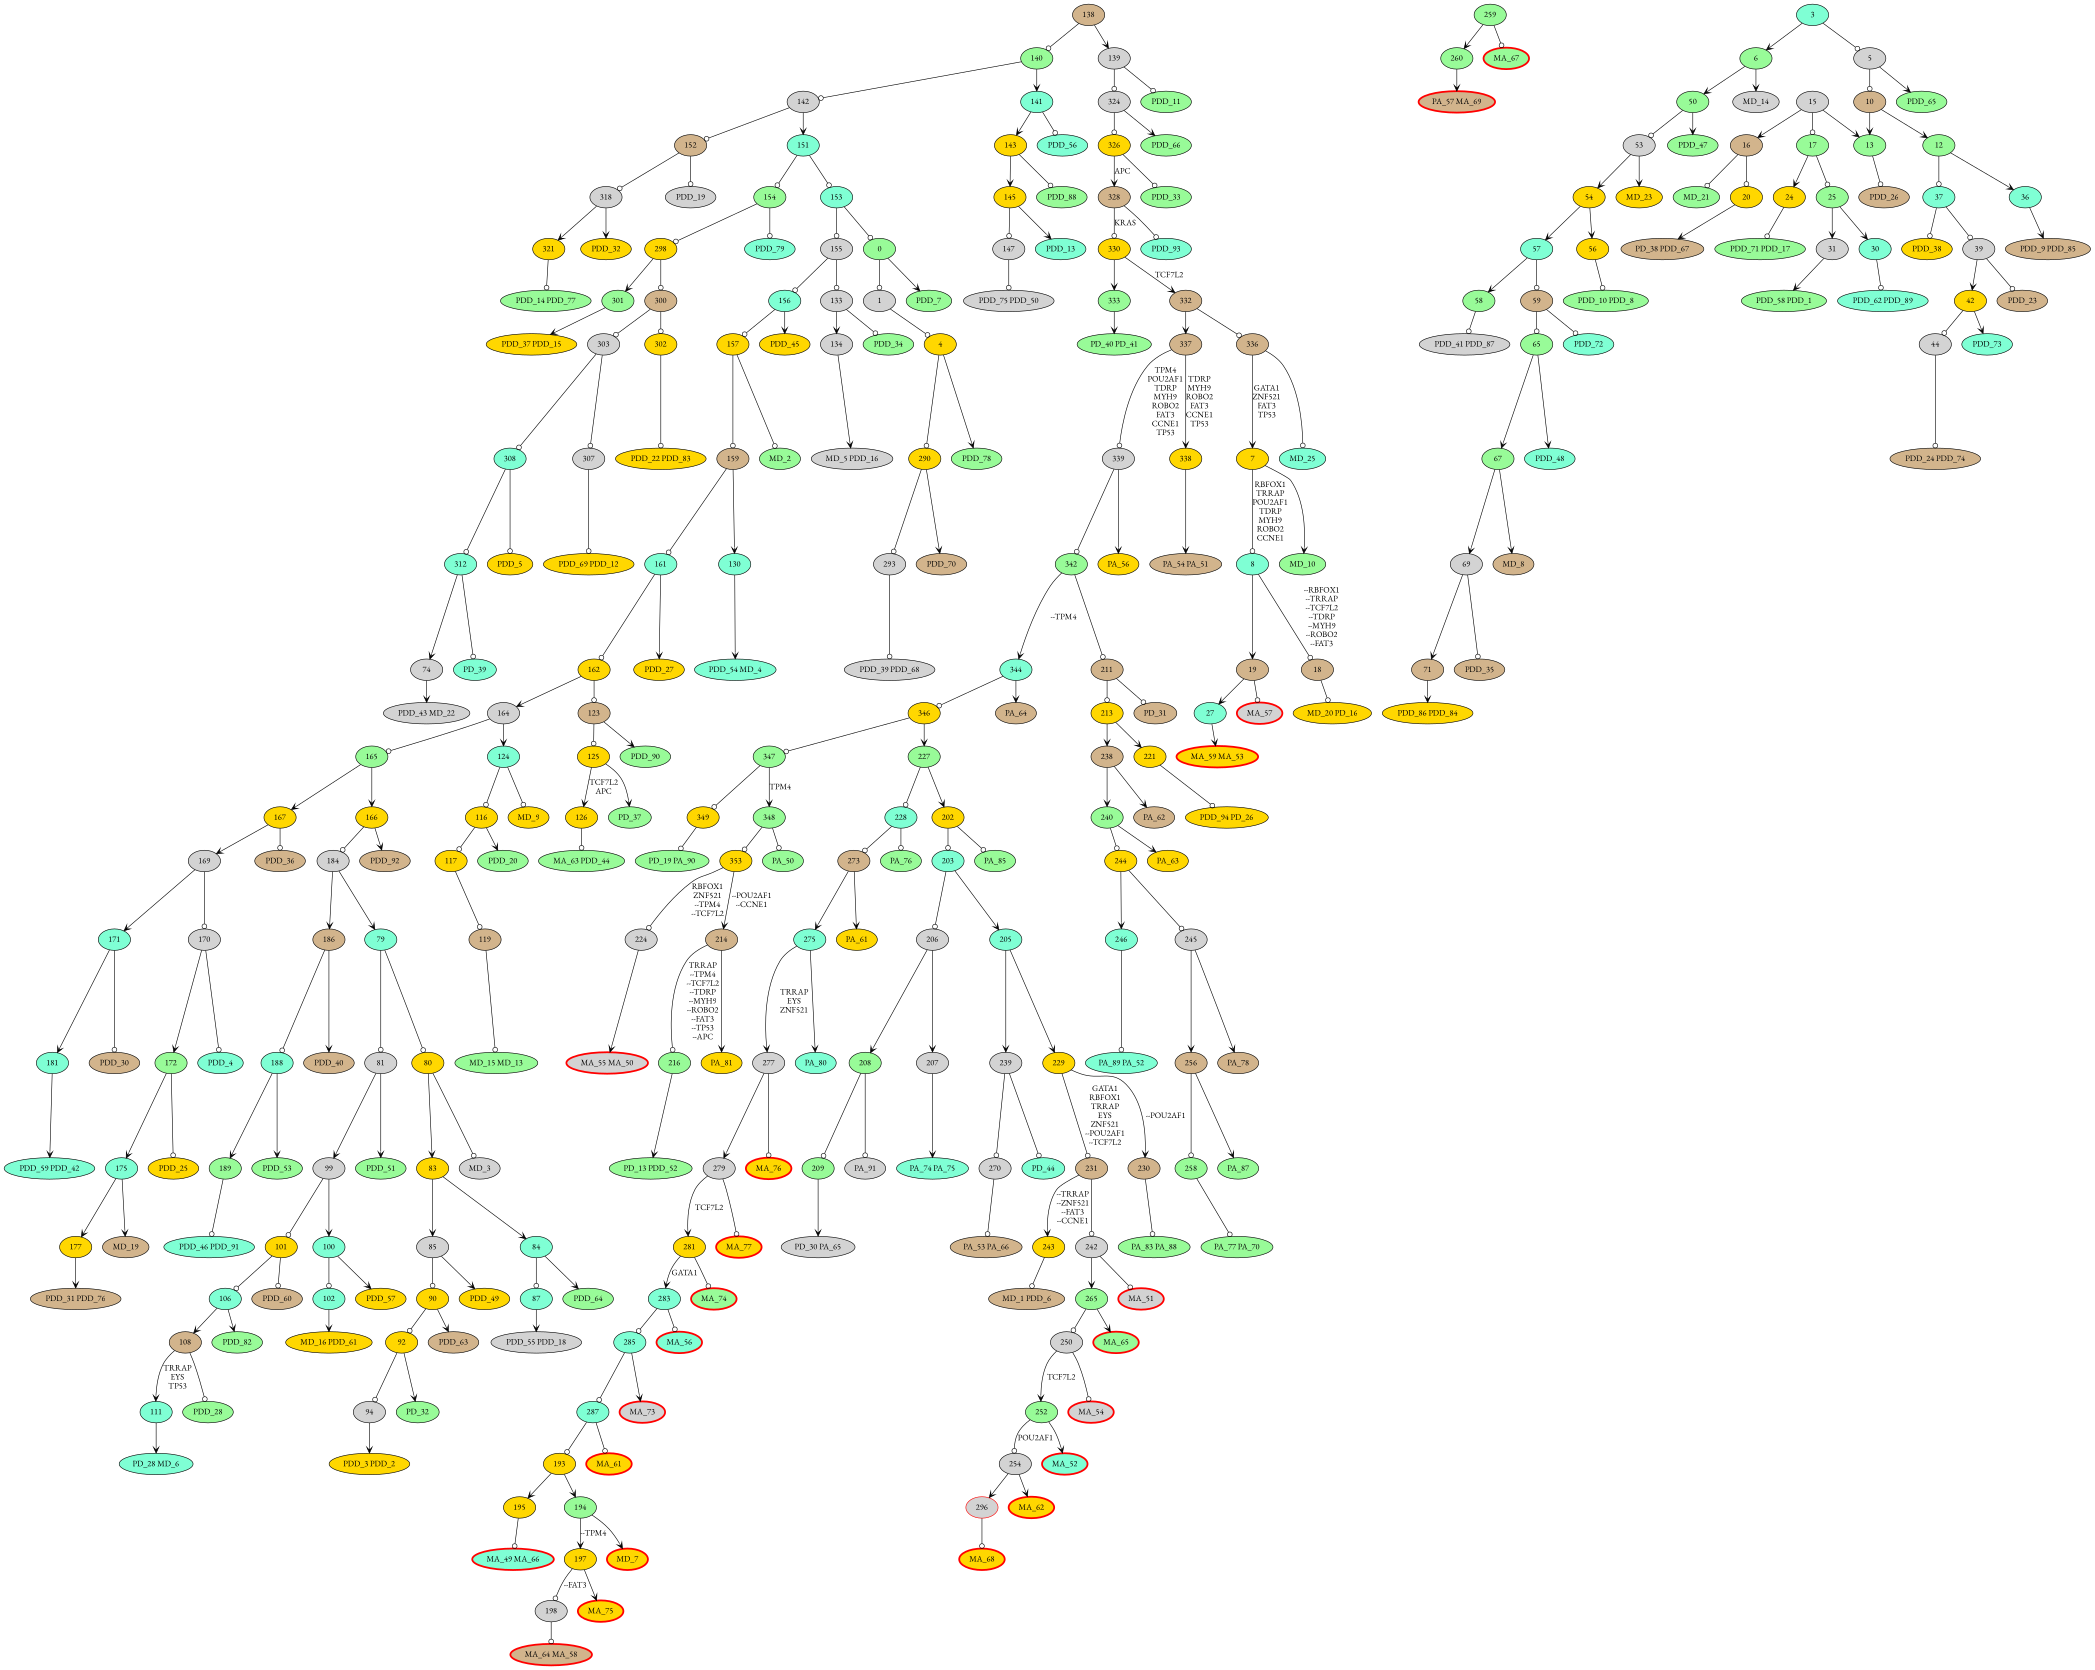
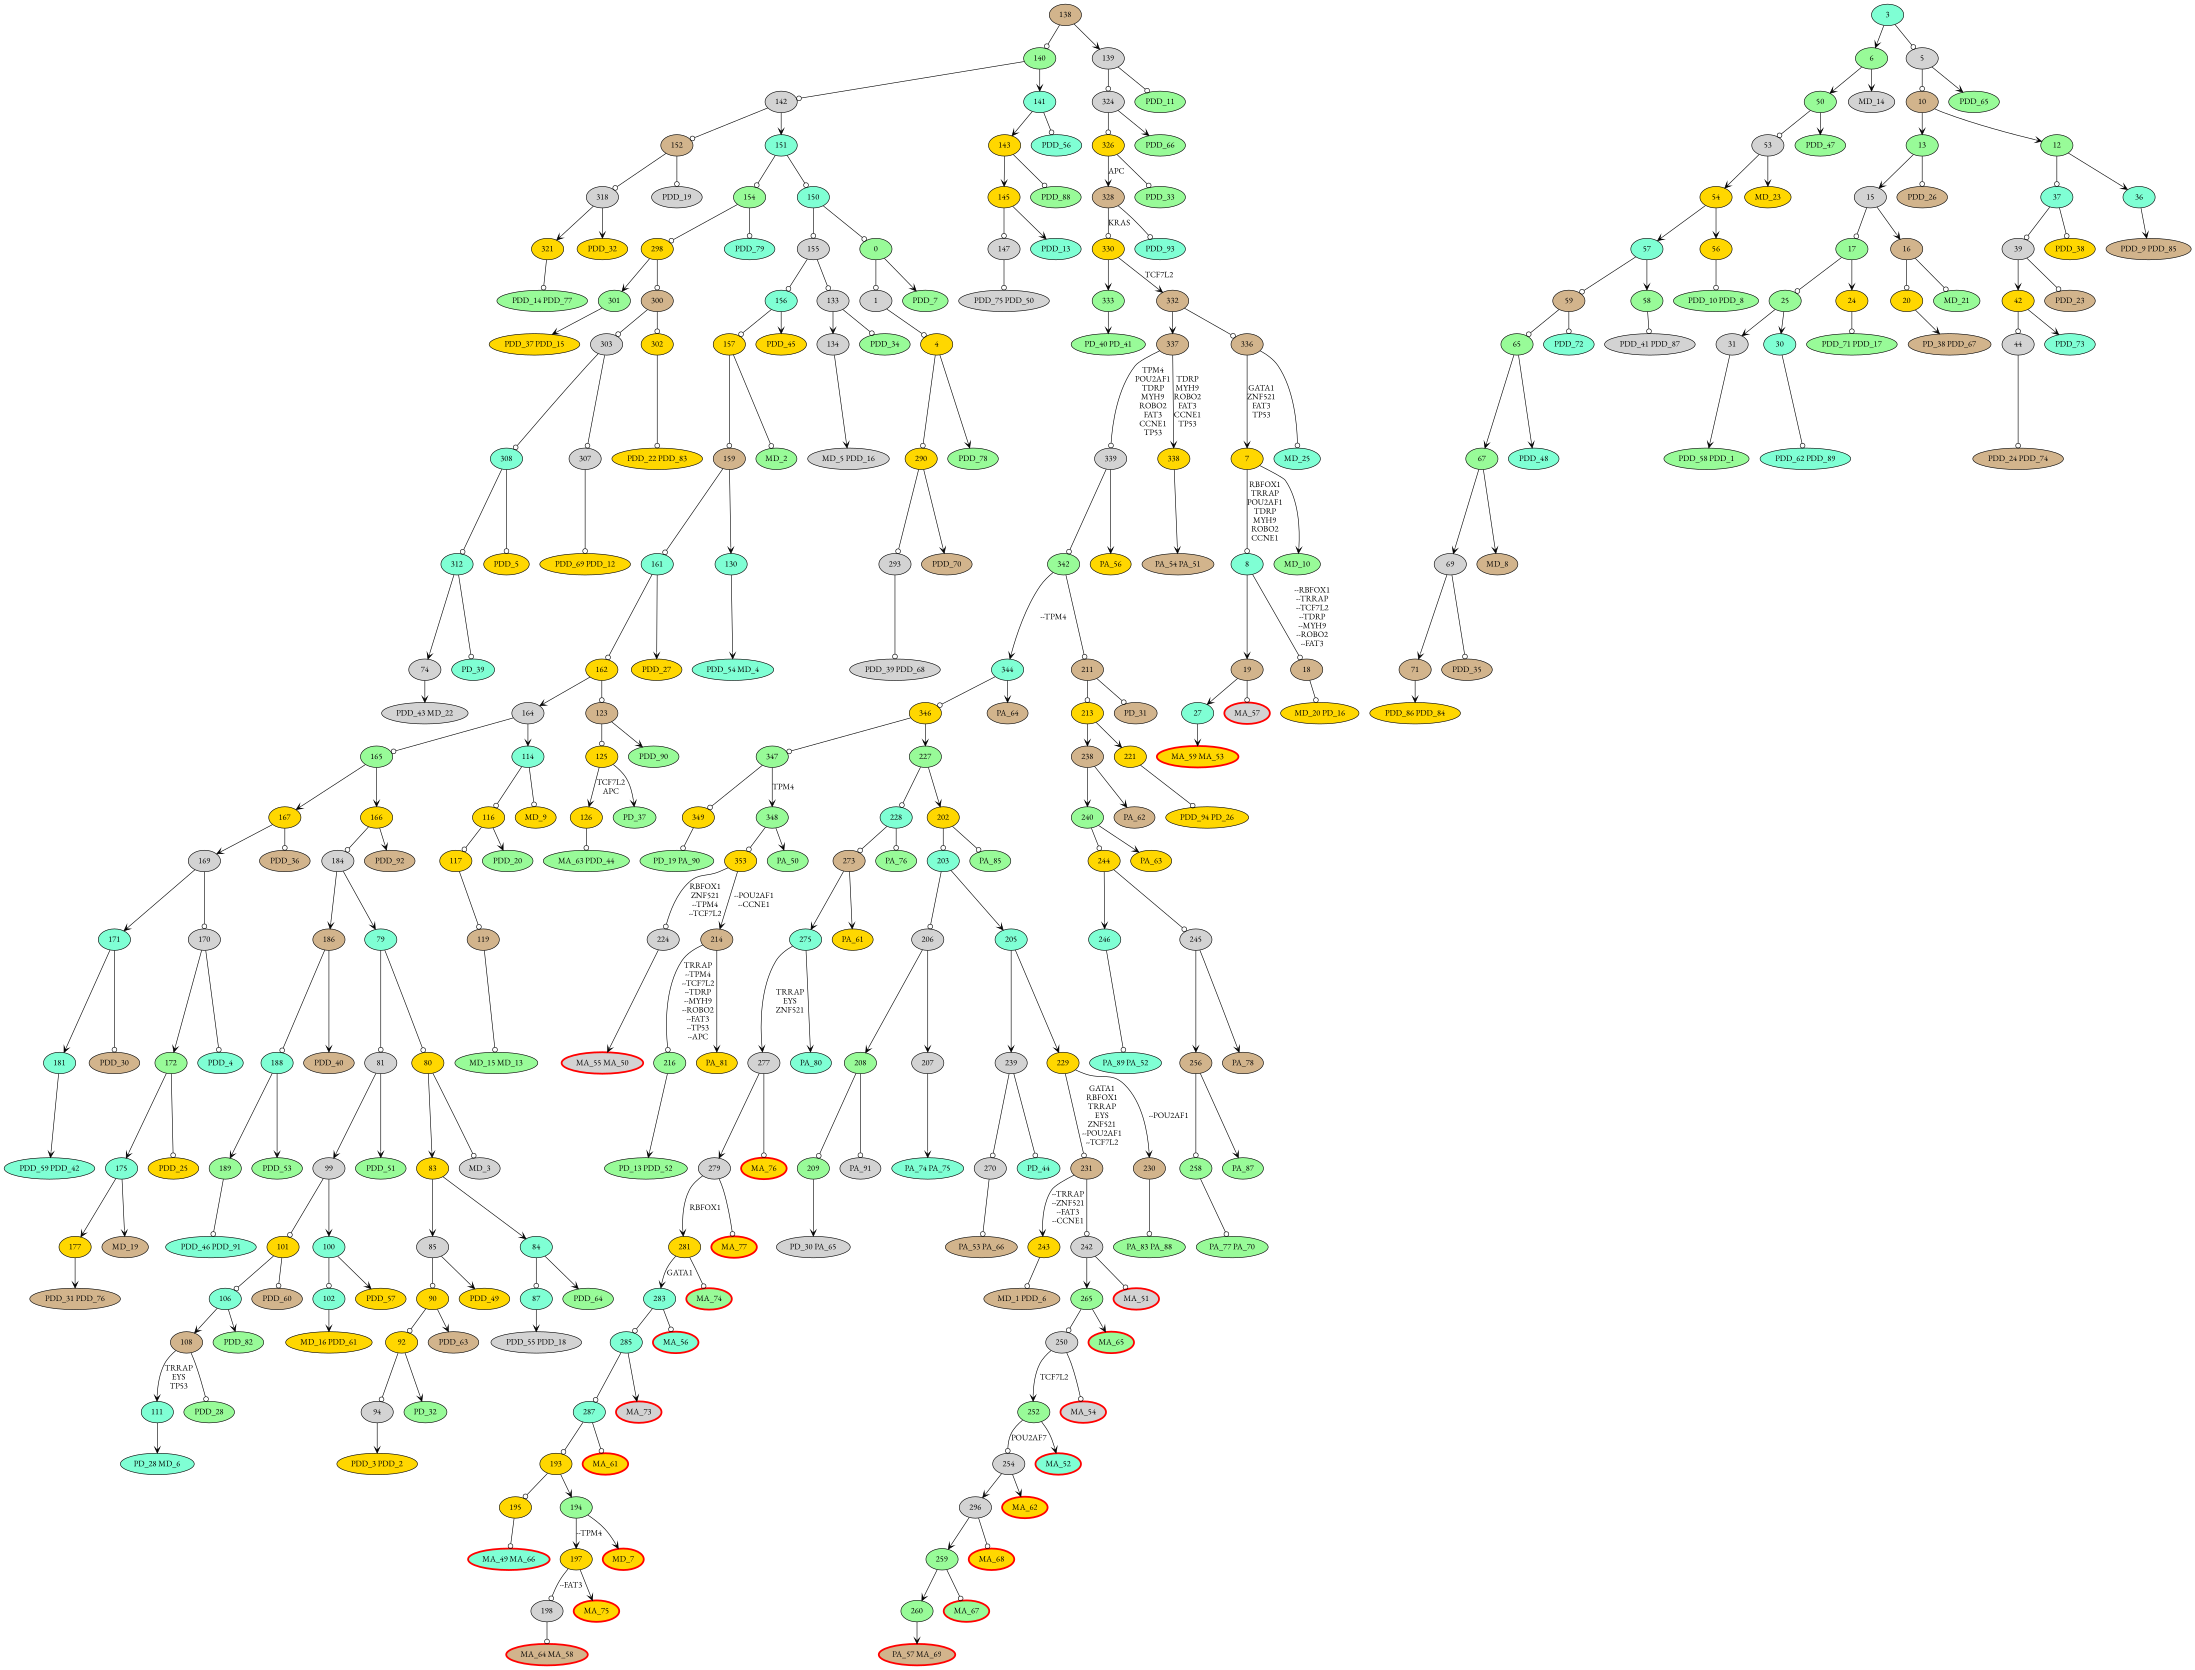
edge "15" -> "13": reversed
node "153": label "153" -> "150"
node "124": label "124" -> "114"
edge "348" -> "PA_50": arrowhead odot -> vee
edge "279" -> "281": label "TCF7L2" -> "RBFOX1"
edge "252" -> "254": label "POU2AF1" -> "POU2AF7"
edge "193" -> "195": arrowhead vee -> odot
node "296": color red -> black
edge "296" -> "259": added
